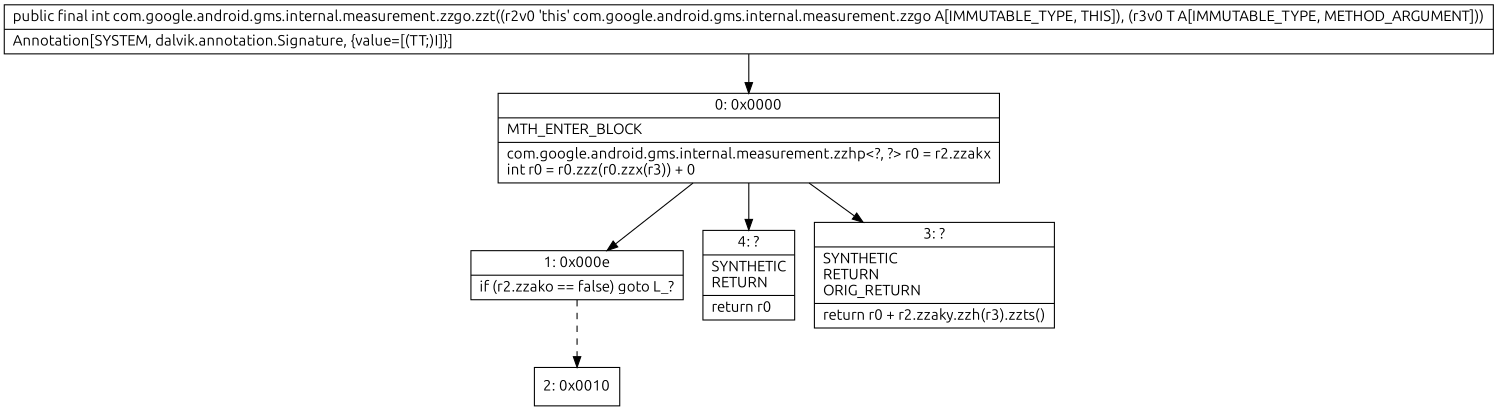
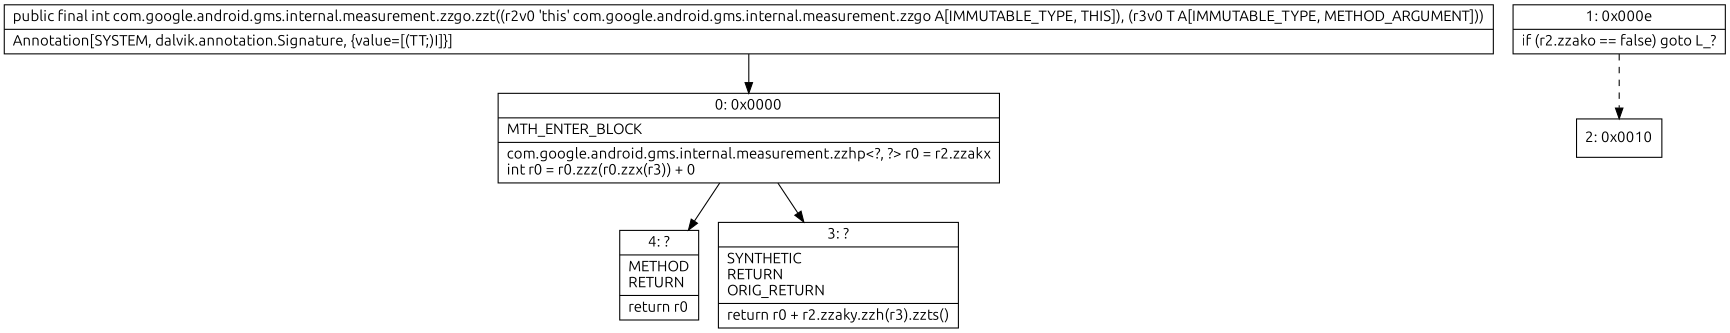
edge "0: 0x0000" -> "1: 0x000e": removed
node "4: ?": text "SYNTHETIC" -> "METHOD"
